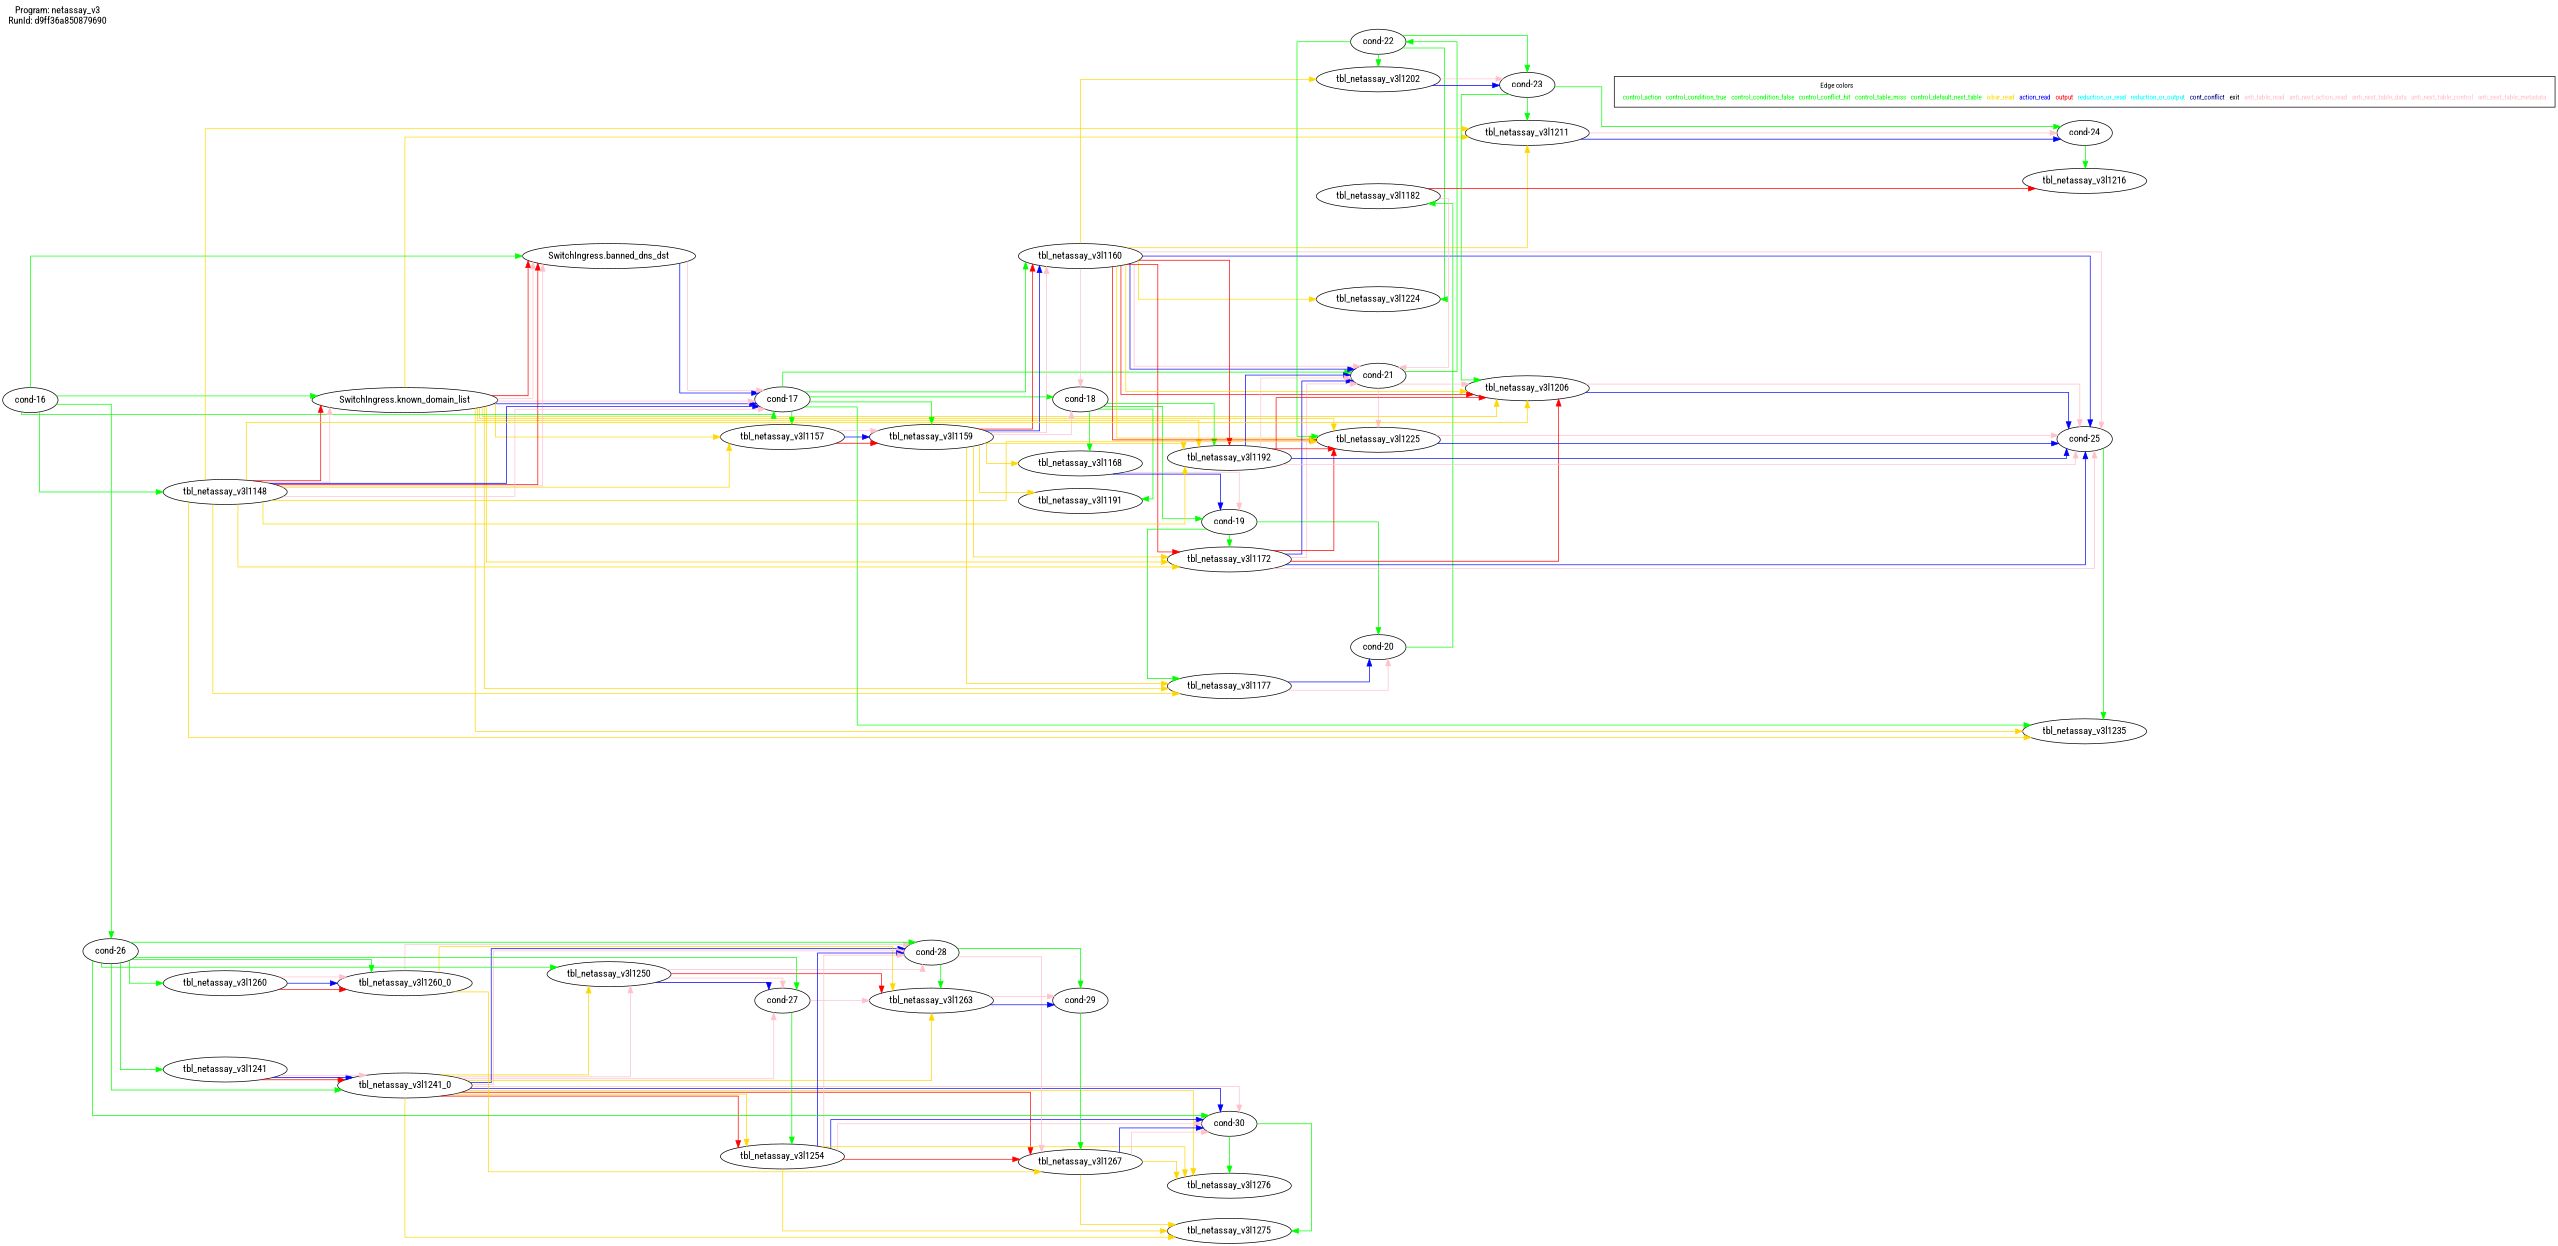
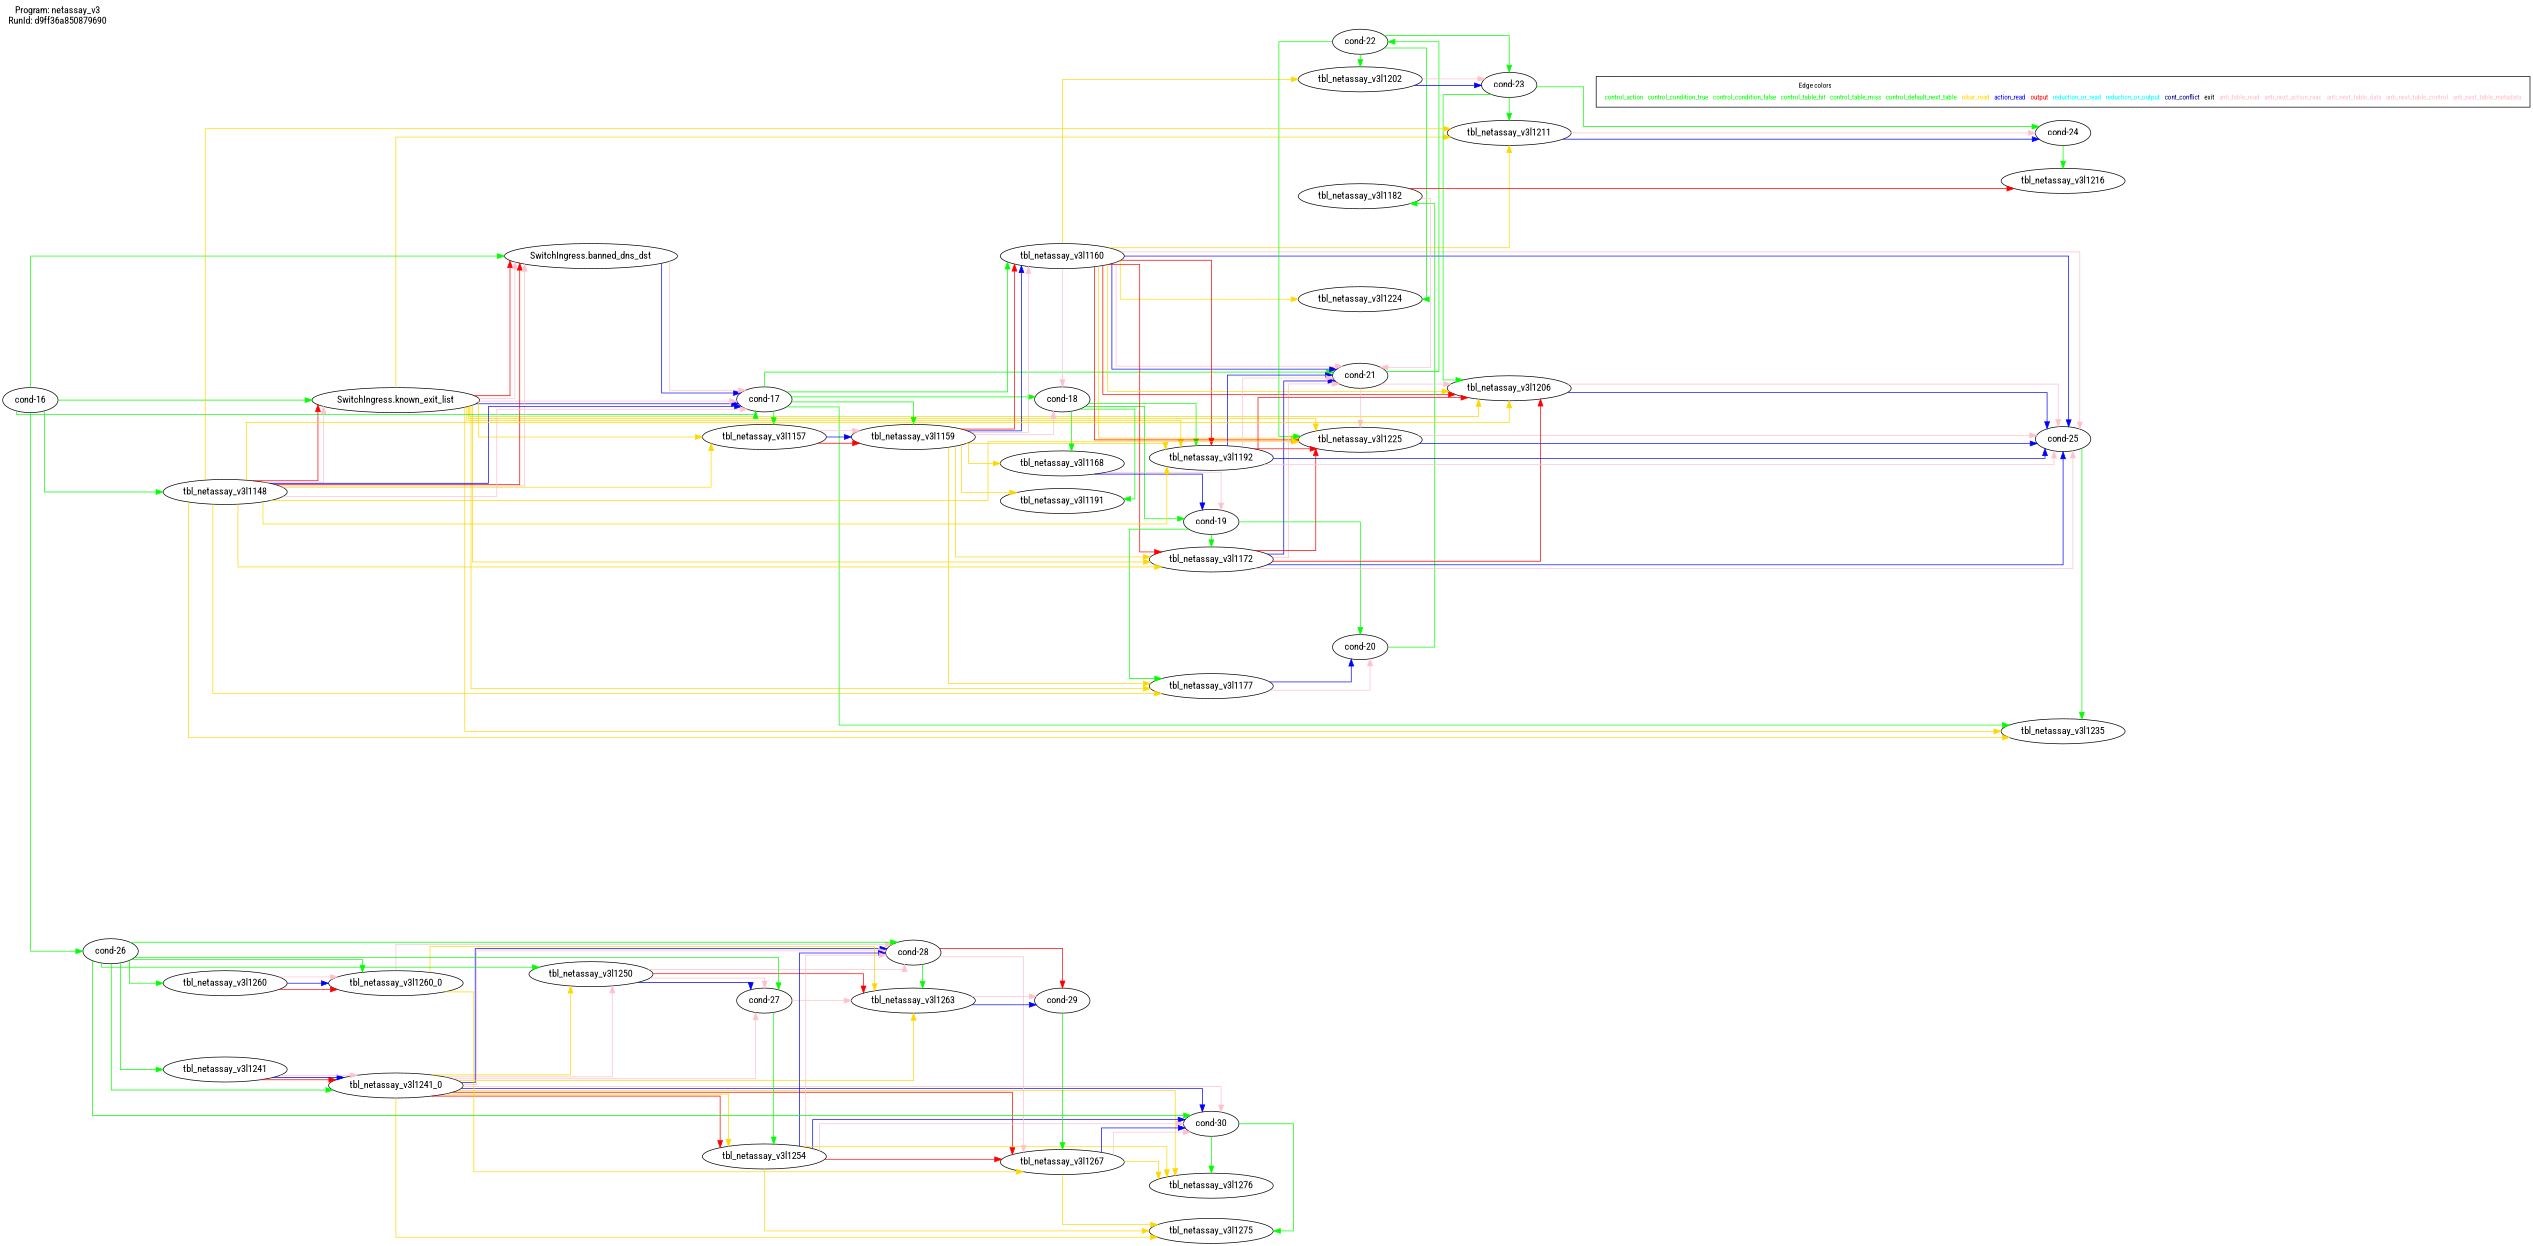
node "Edge colors": text "control_conflict_hit" -> "control_table_hit"
node "SwitchIngress.known_domain_list": label "SwitchIngress.known_domain_list" -> "SwitchIngress.known_exit_list"
edge "cond-28" -> "cond-29": color green -> red
